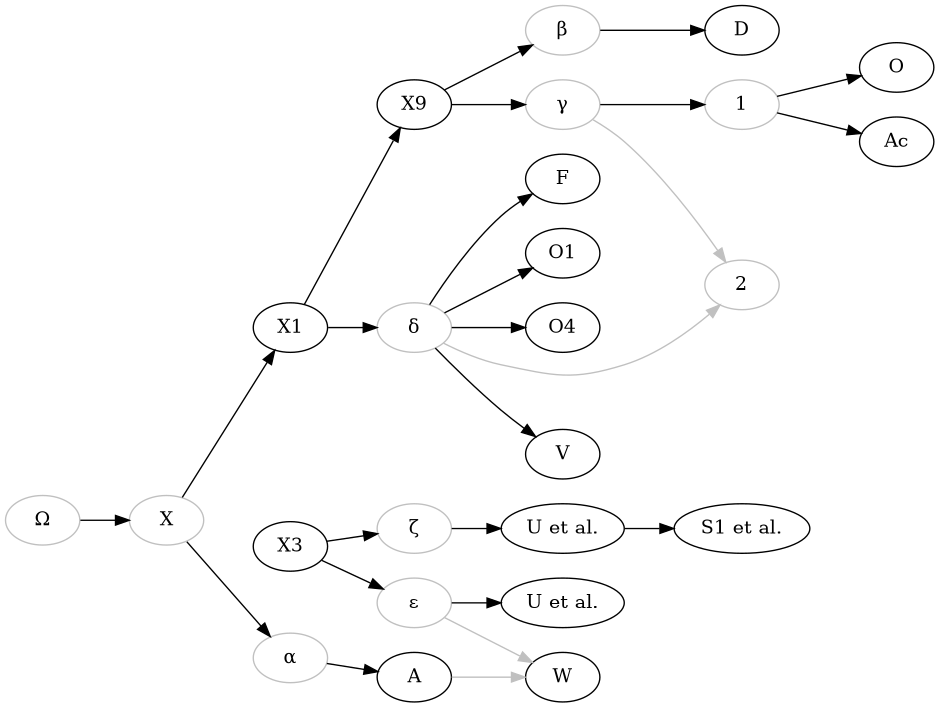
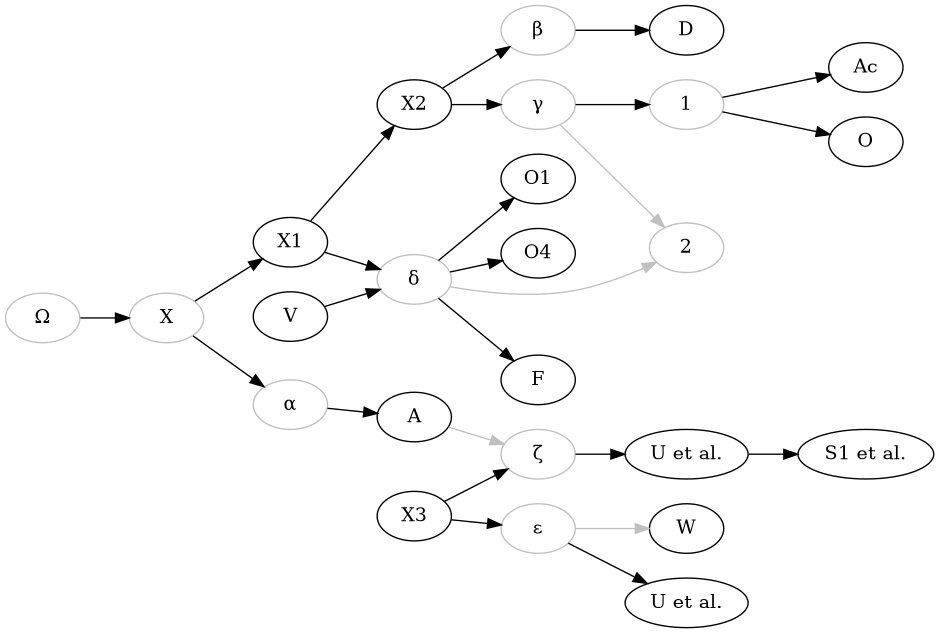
node "X9": label "X9" -> "X2"
edge "δ" -> "V": reversed
edge "A" -> "W": now "A" -> "ζ"
